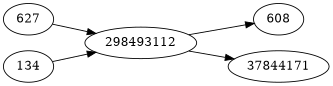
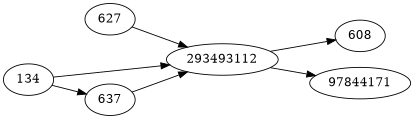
node "298493112": label "298493112" -> "293493112"
node "37844171": label "37844171" -> "97844171"
node "637": added
